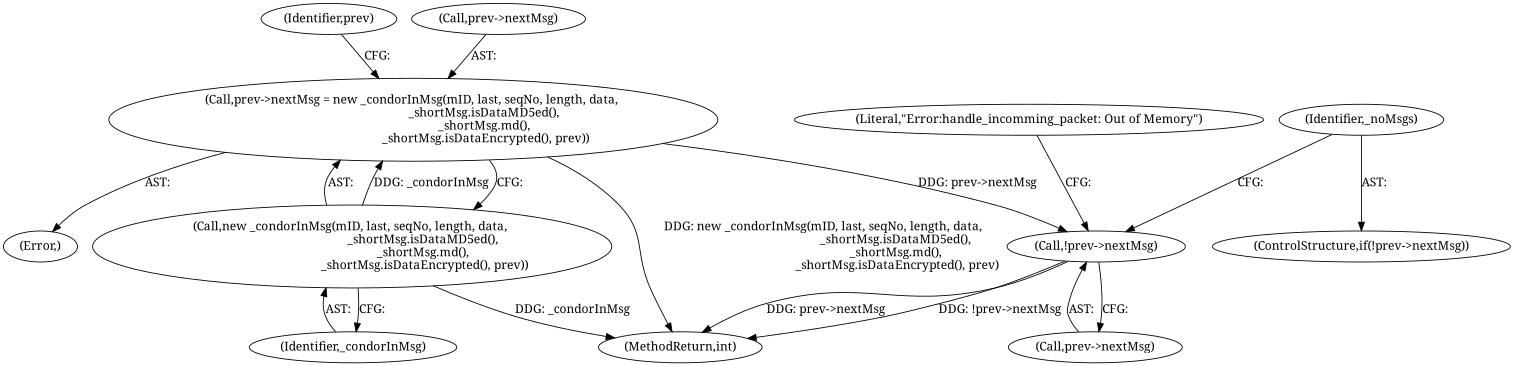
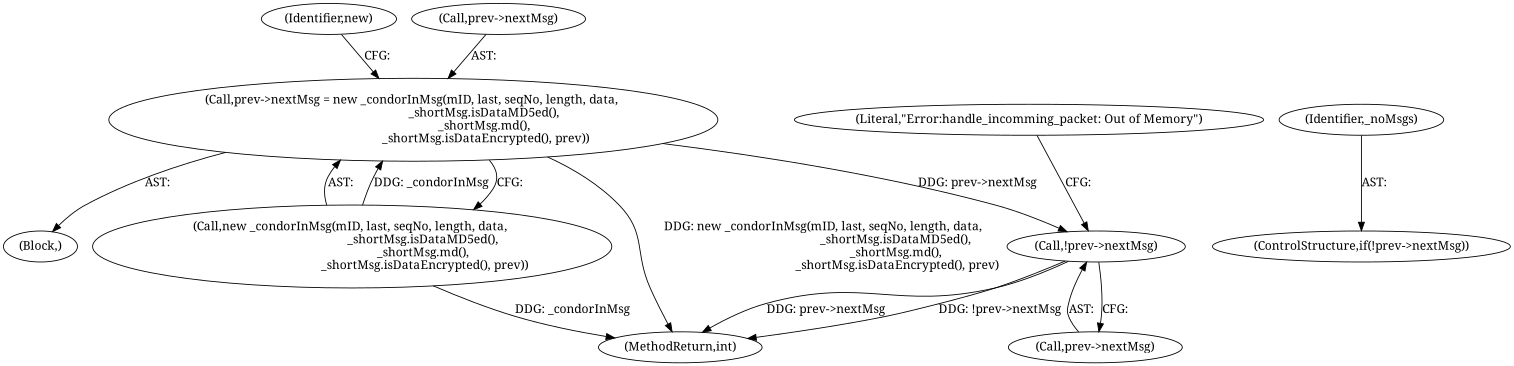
node "(Identifier,prev)": label "(Identifier,prev)" -> "(Identifier,new)"
edge "(Identifier,_noMsgs)" -> "(Call,!prev->nextMsg)": removed, label "CFG:"
node "(Error,)": label "(Error,)" -> "(Block,)"
node "(Identifier,_condorInMsg)": removed
